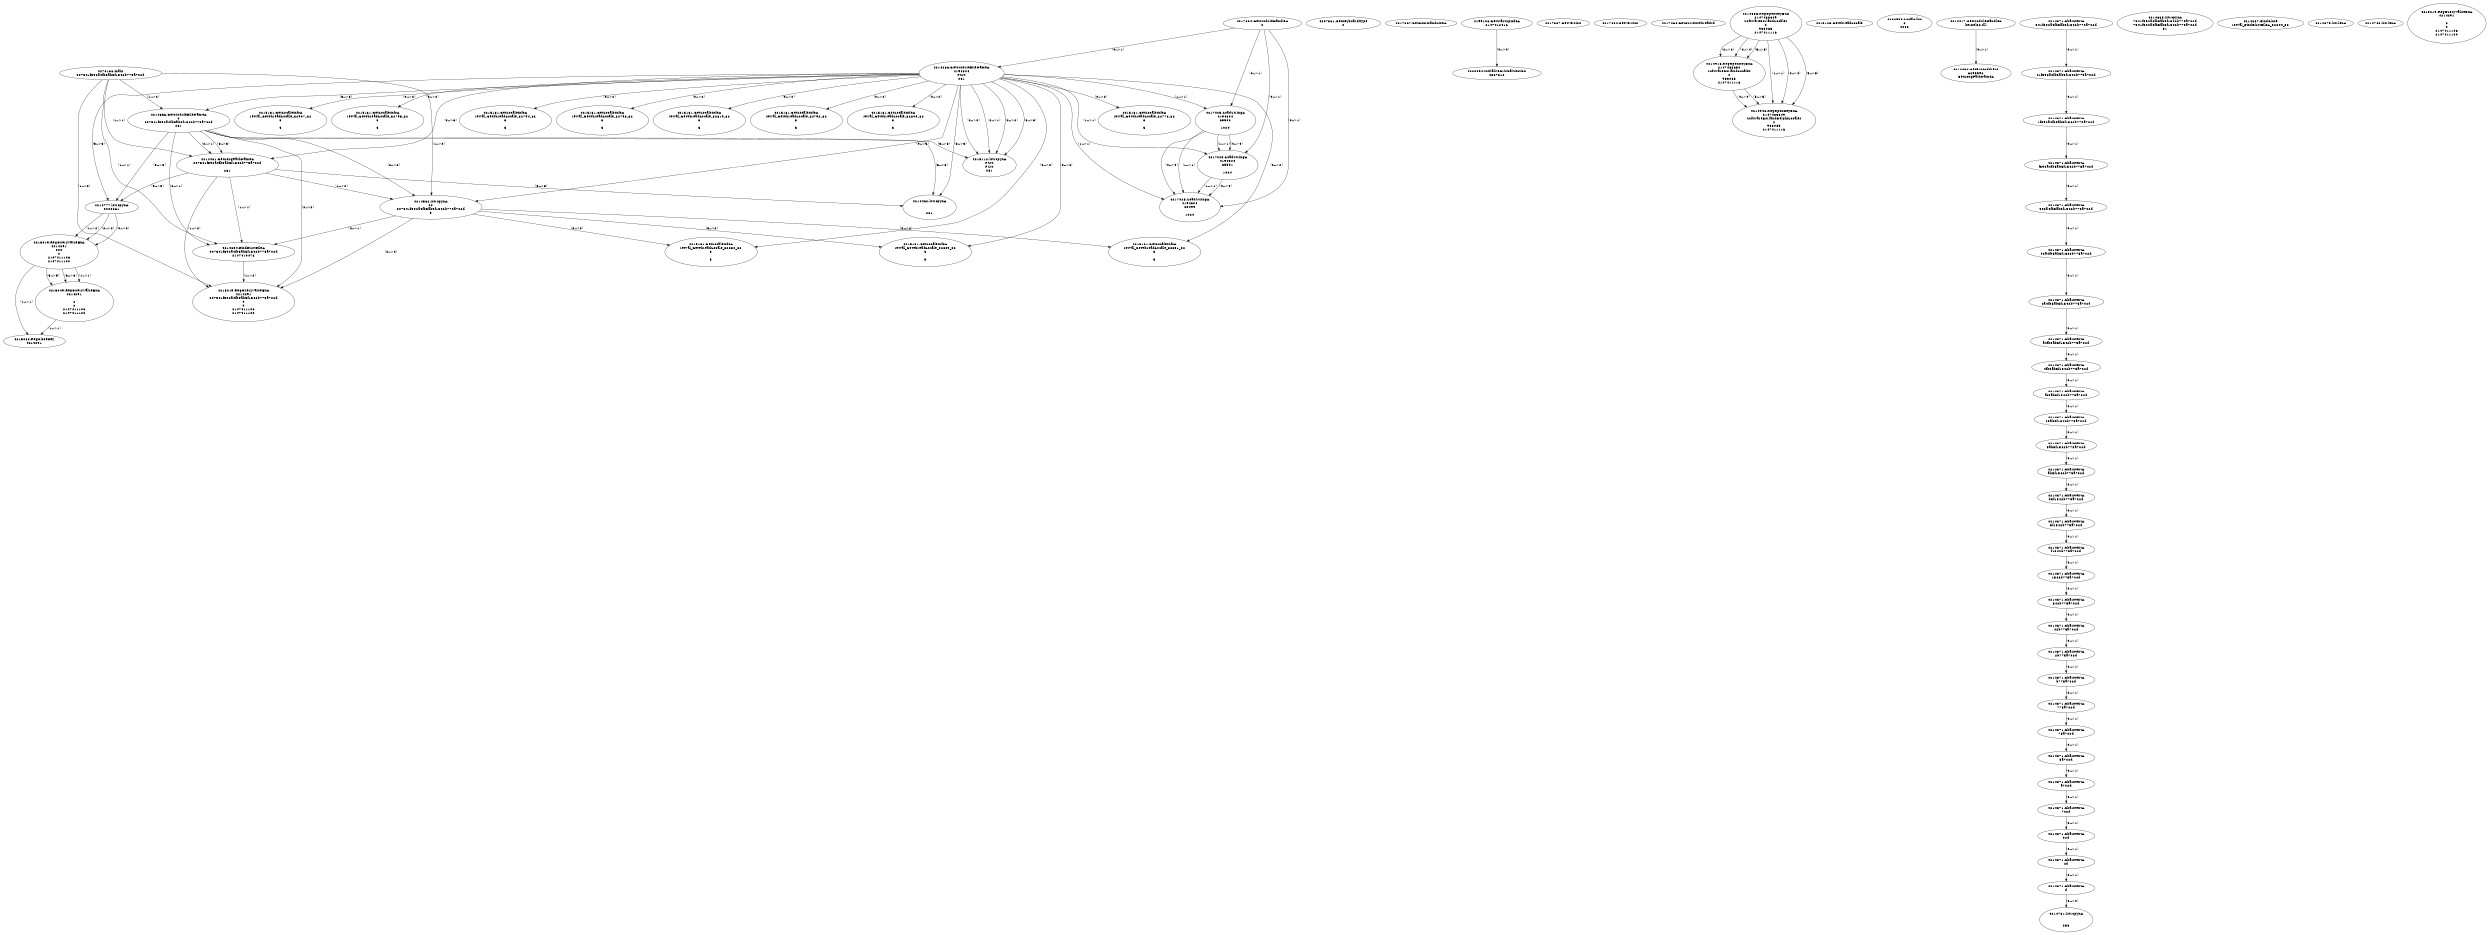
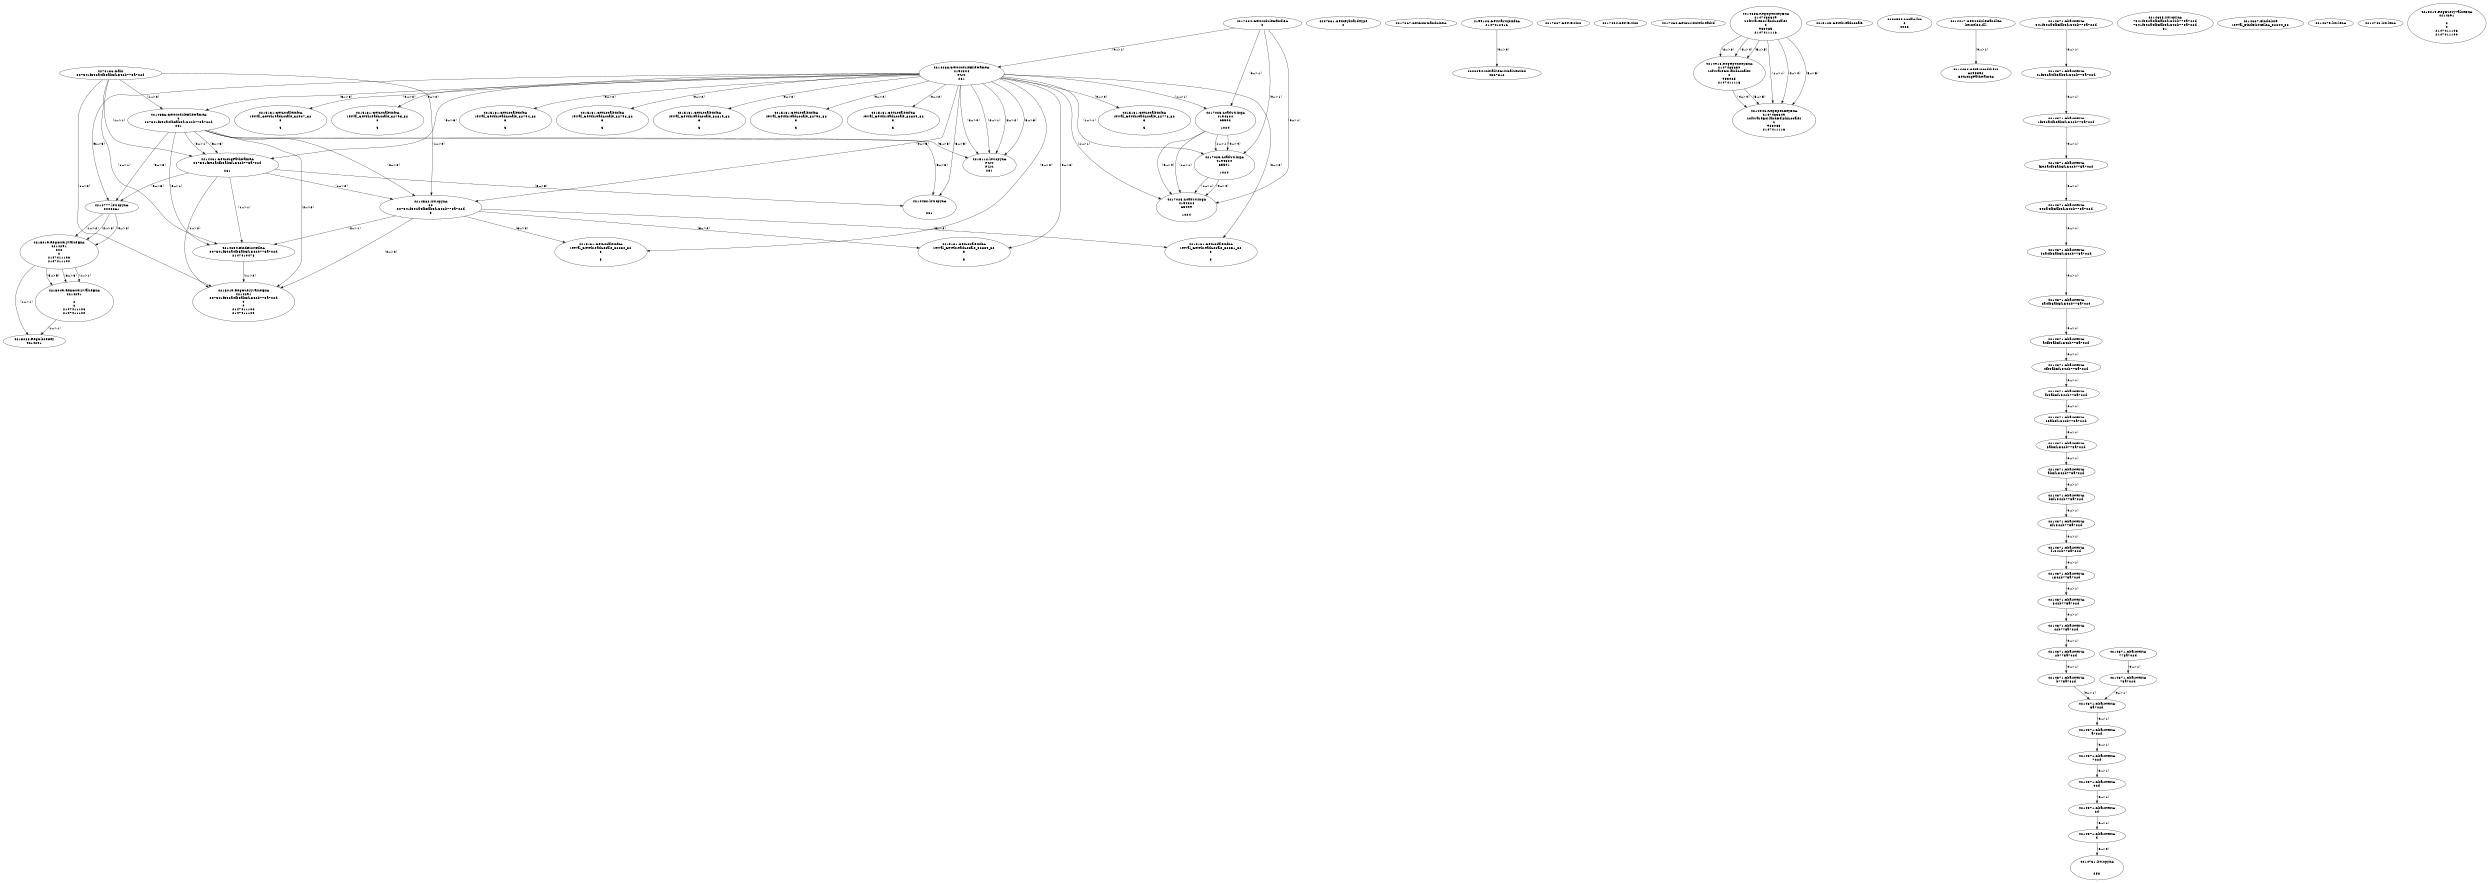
edge "4214371.CharNextA b775a702d" -> "4214371.CharNextA 775a702d": now "4214371.CharNextA b775a702d" -> "4214371.CharNextA 5a702d"
